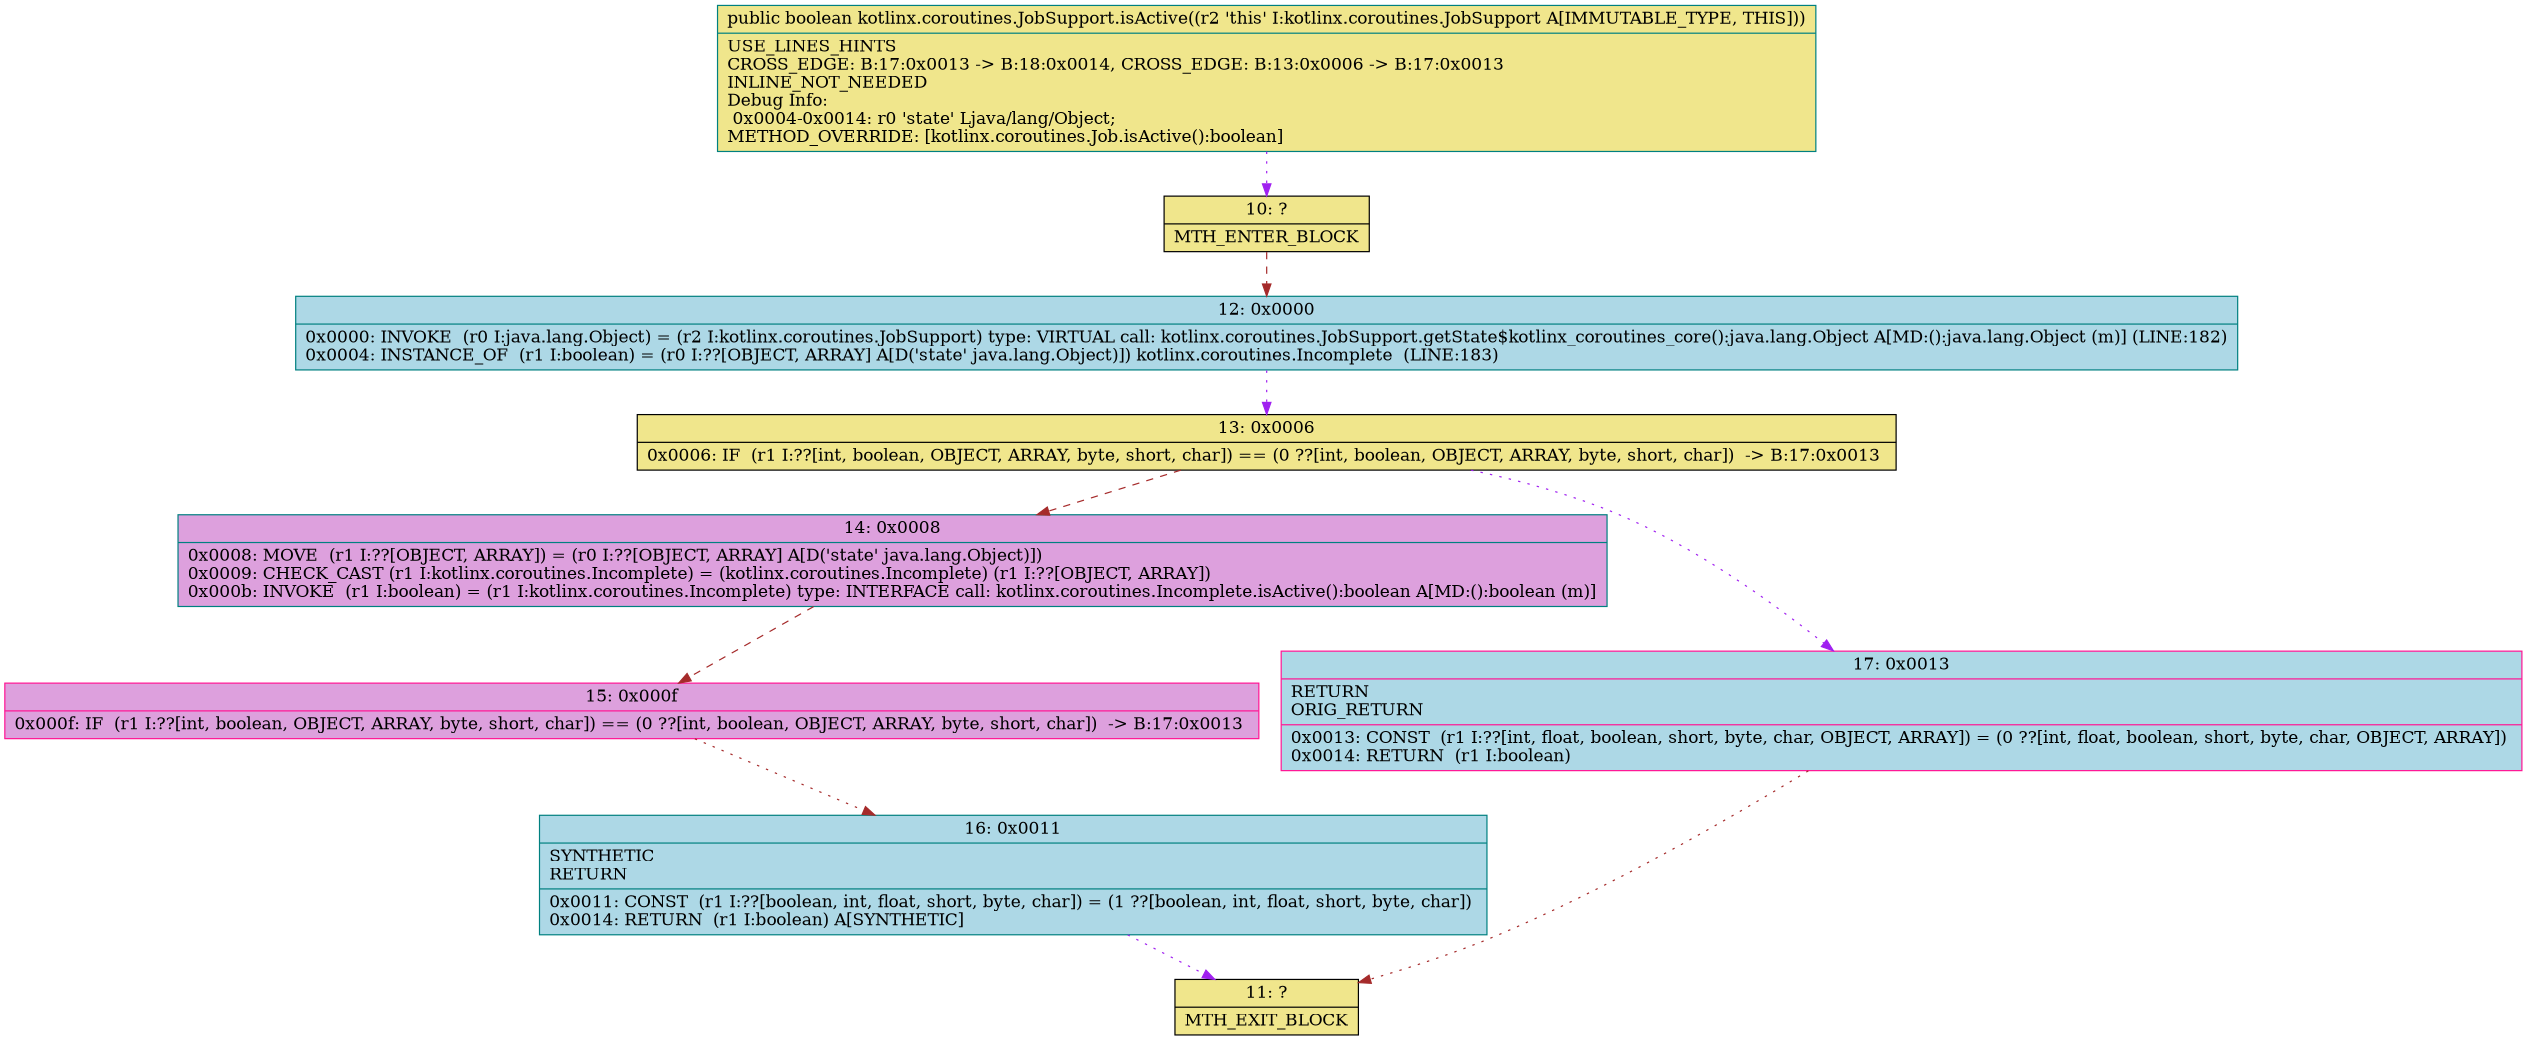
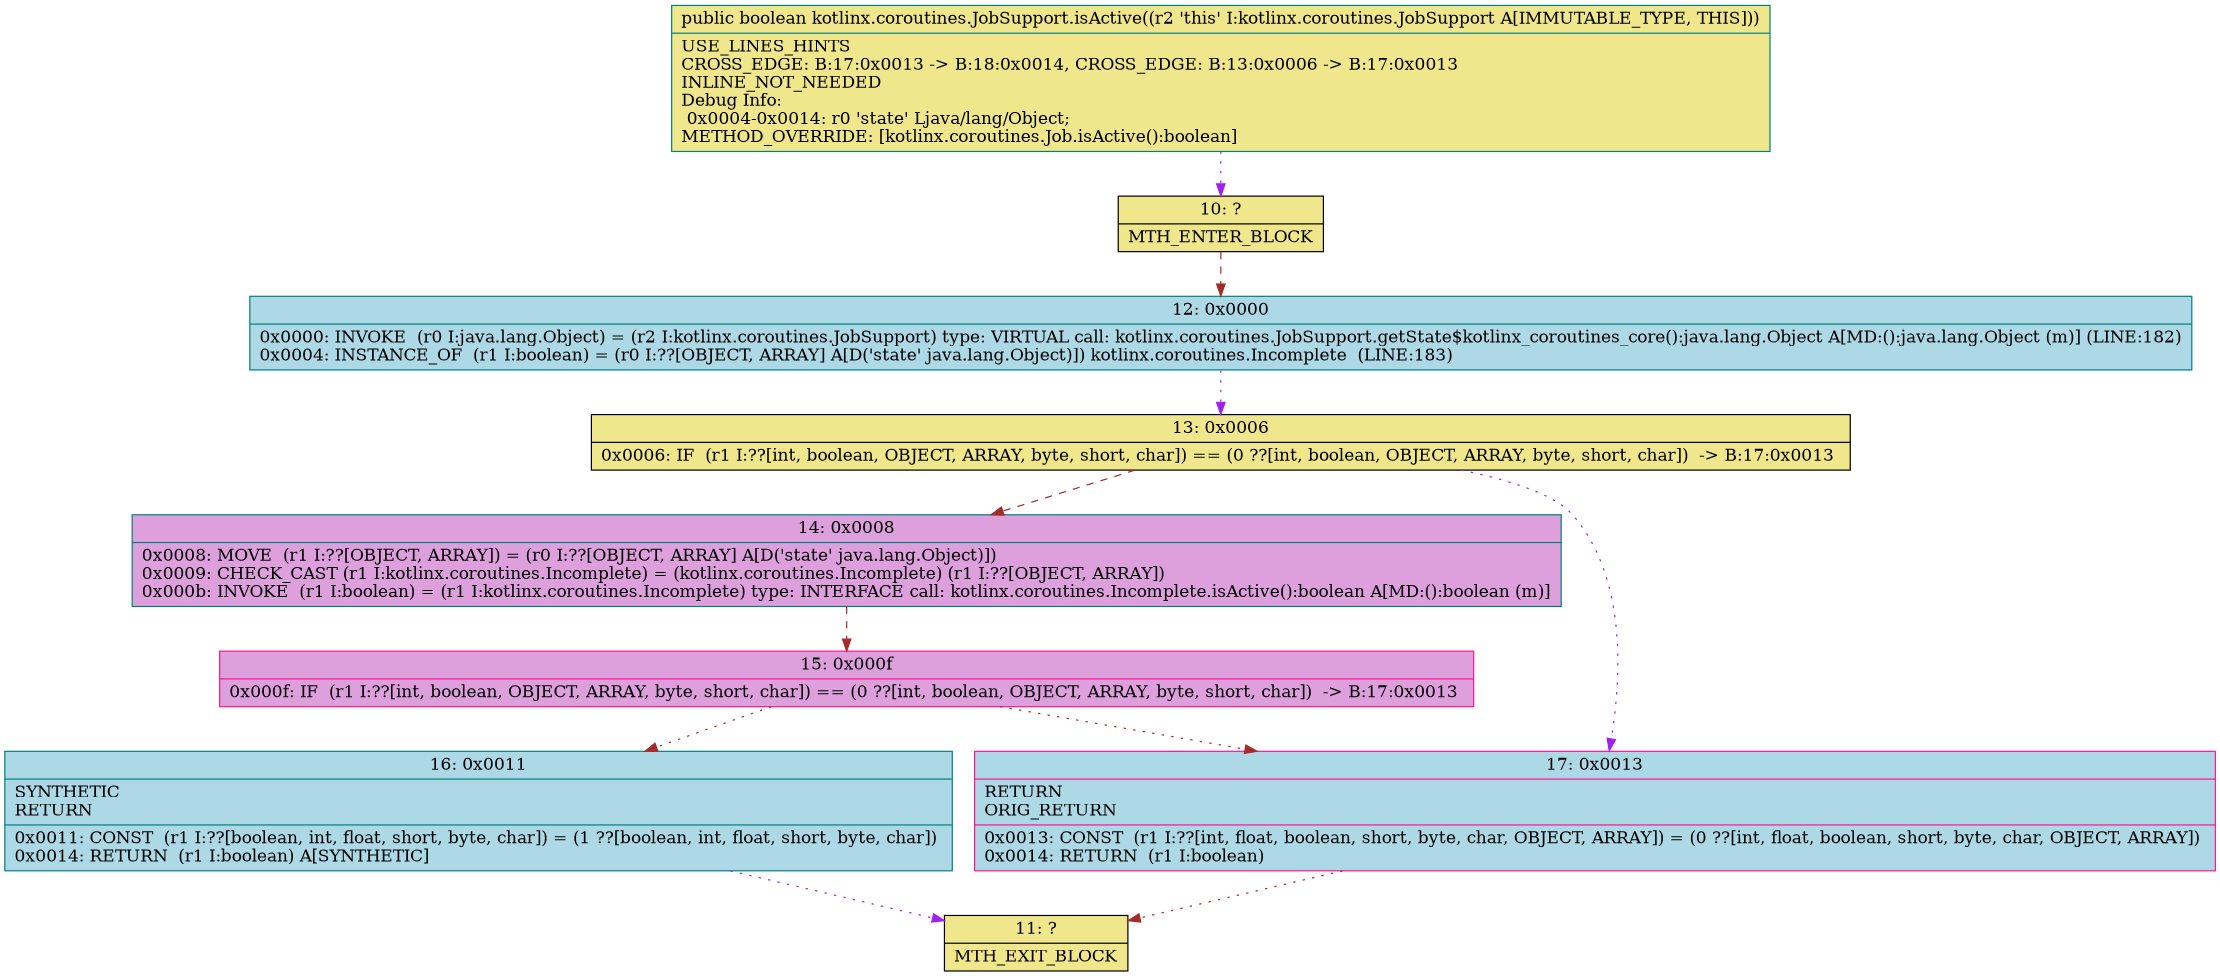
edge "15: 0x000f" -> "17: 0x0013": added
